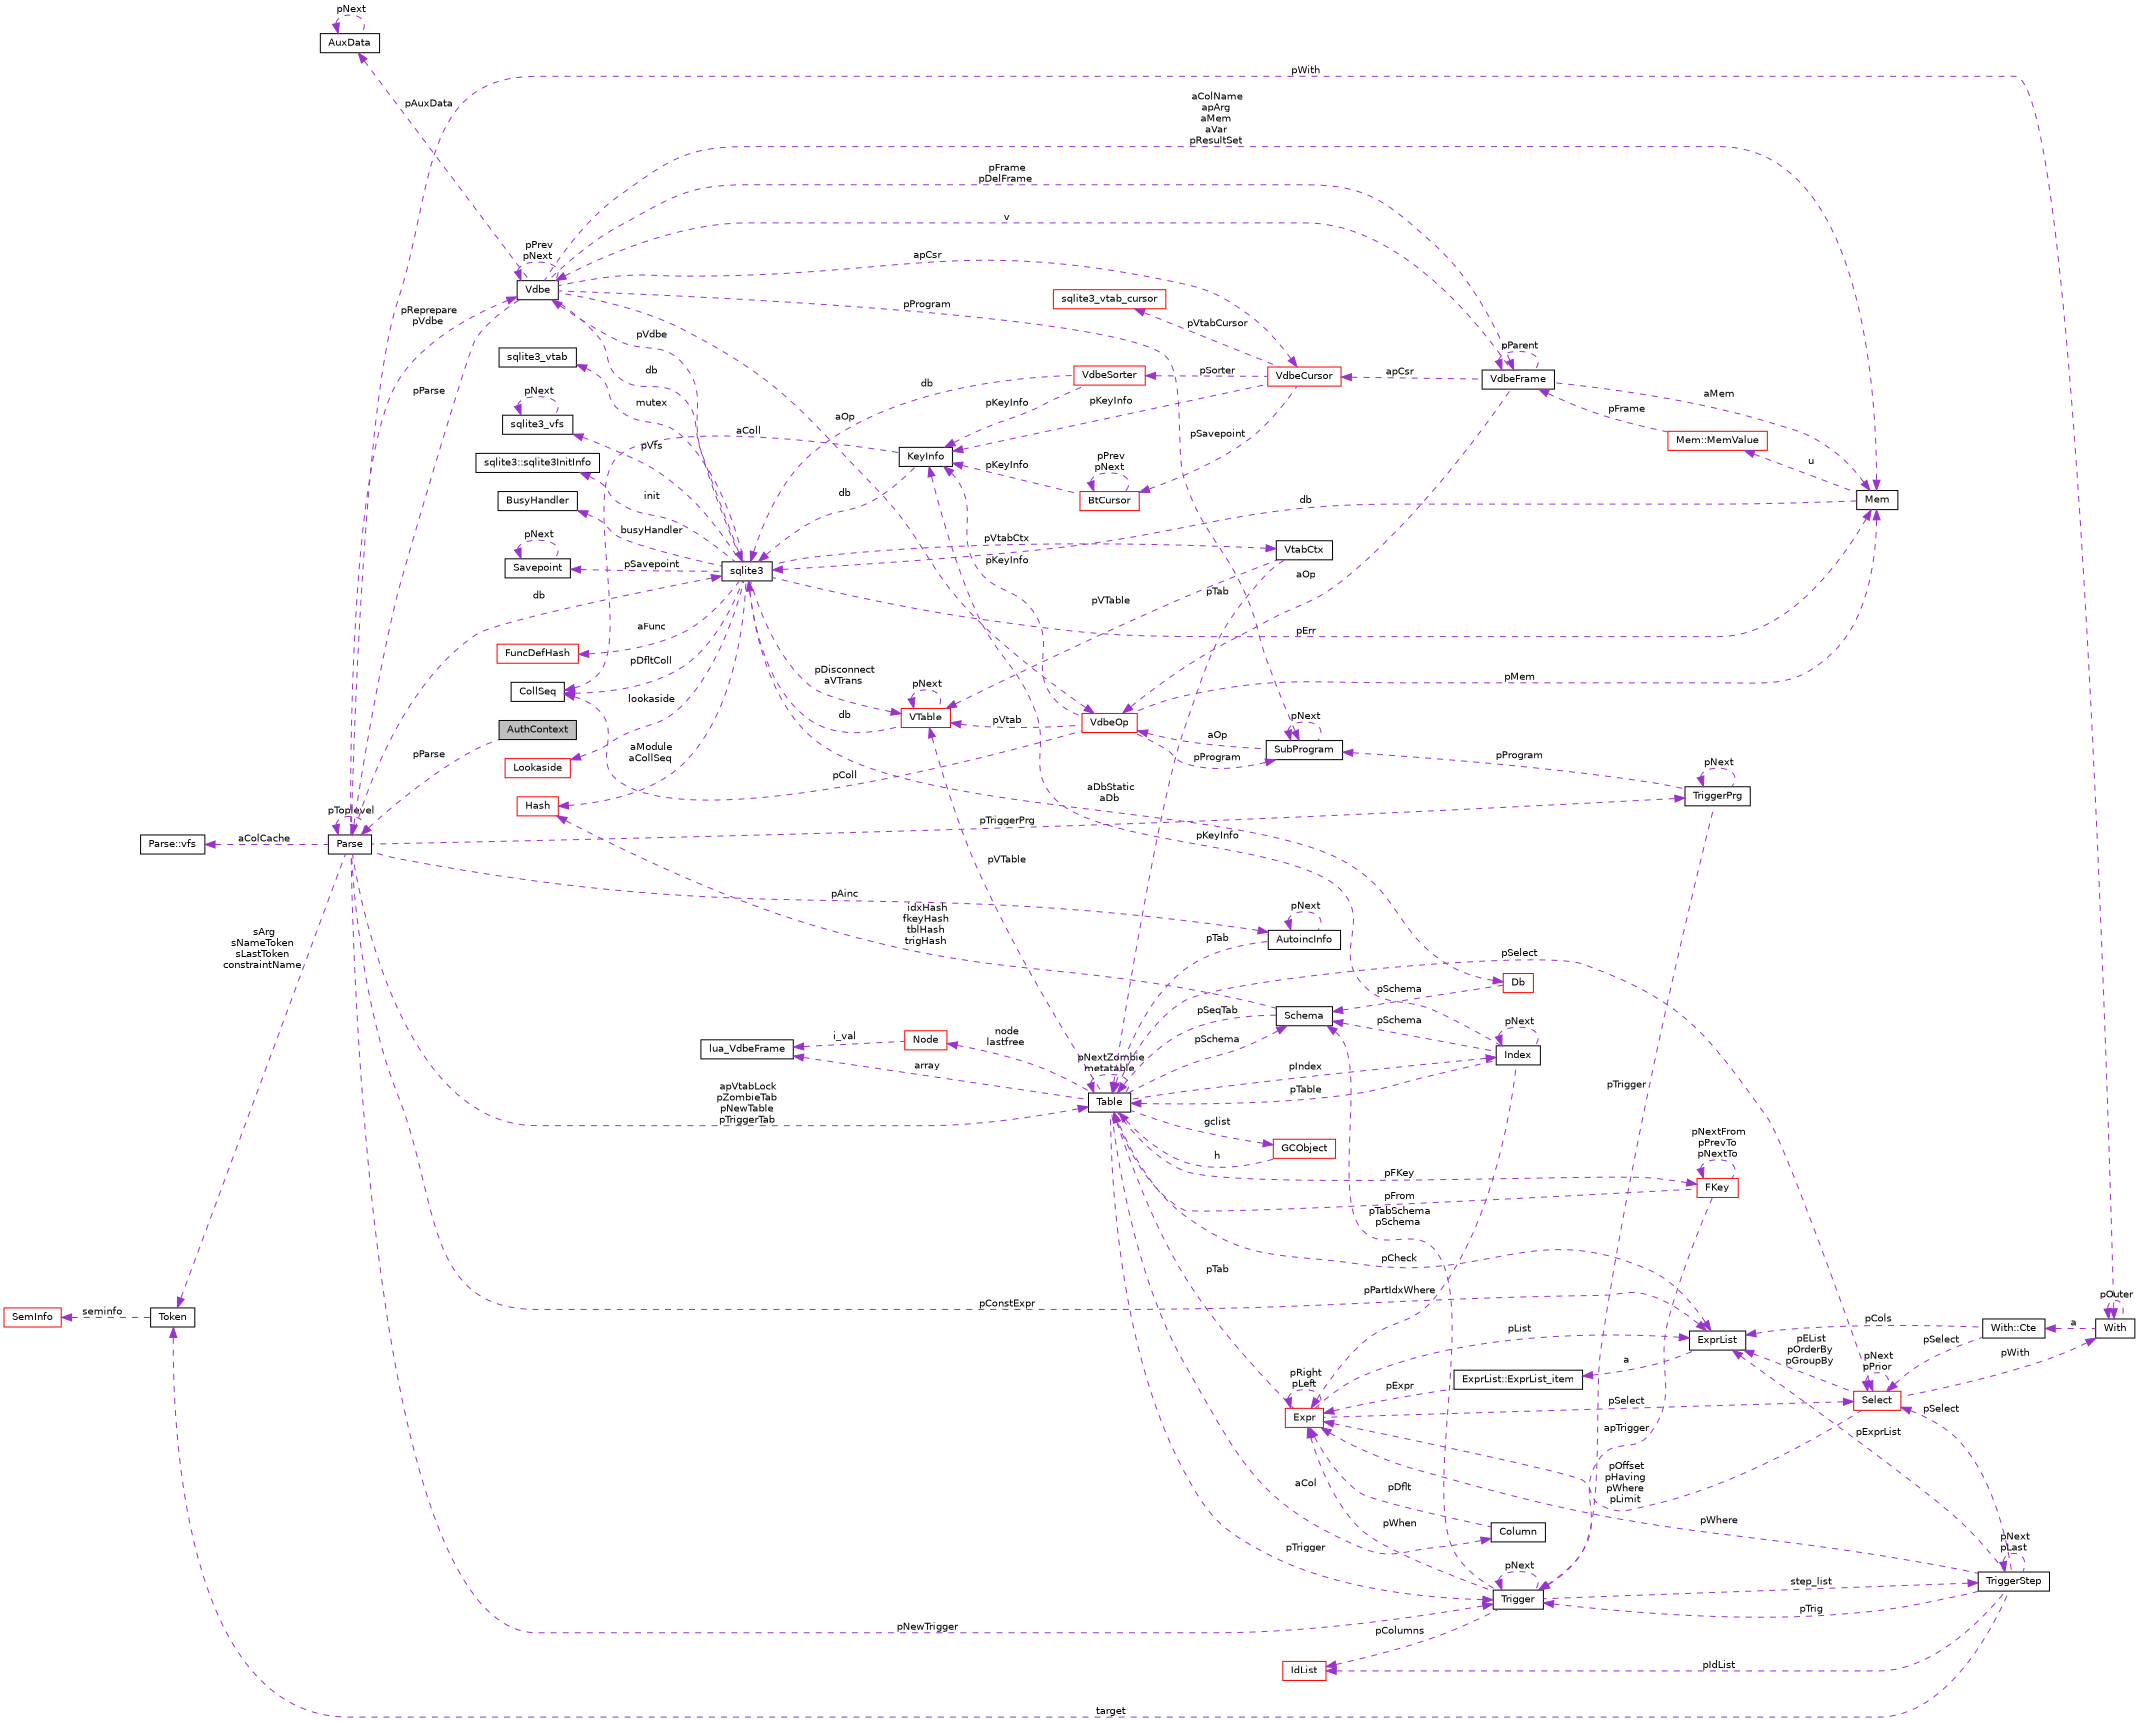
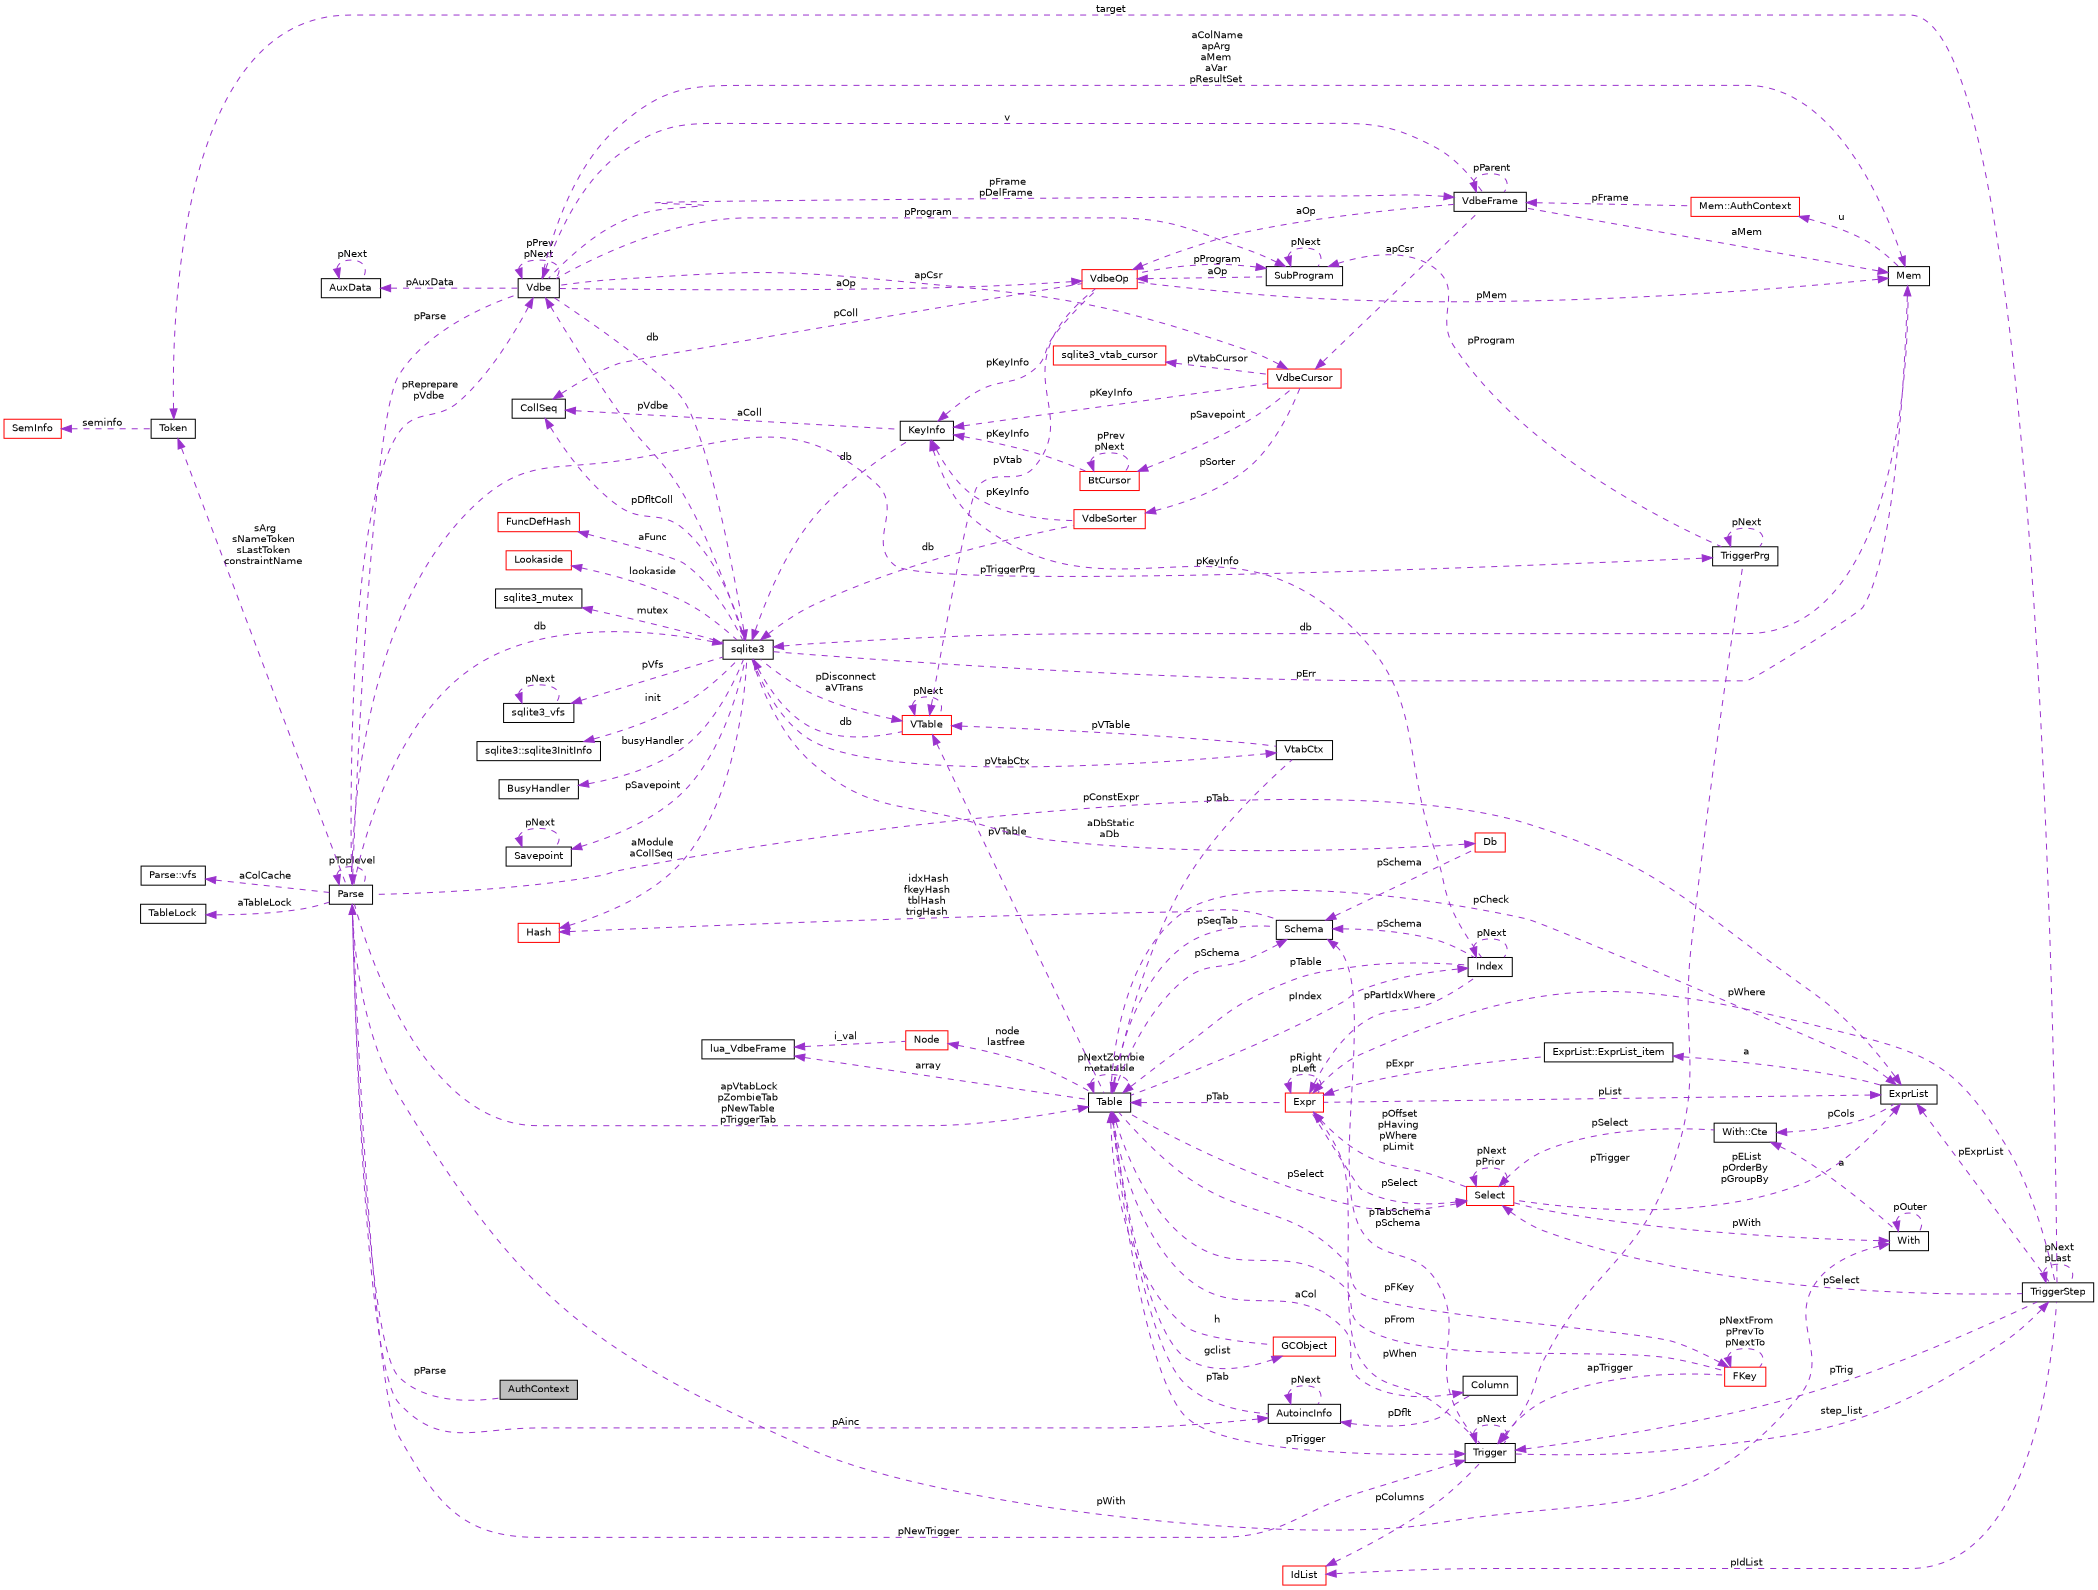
node "sqlite3_vtab": label "sqlite3_vtab" -> "sqlite3_mutex"
node "Mem::MemValue": label "Mem::MemValue" -> "Mem::AuthContext"
node "TableLock": added
edge "With::Cte" -> "ExprList": reversed
edge "Column" -> "Expr": now "Column" -> "AutoincInfo"
